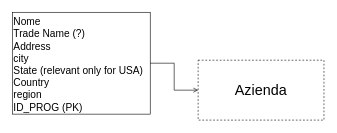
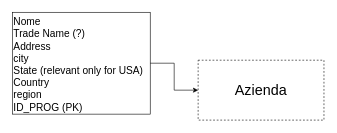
edge "Nome Trade Name (?)AddresscityState (relevant only for USA) Country region ID_PROG (PK)" -> "Azienda": arrowhead open -> classic
